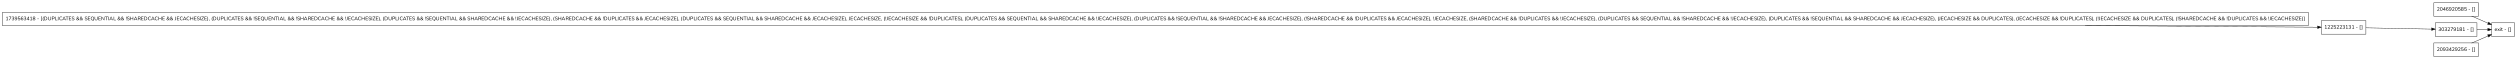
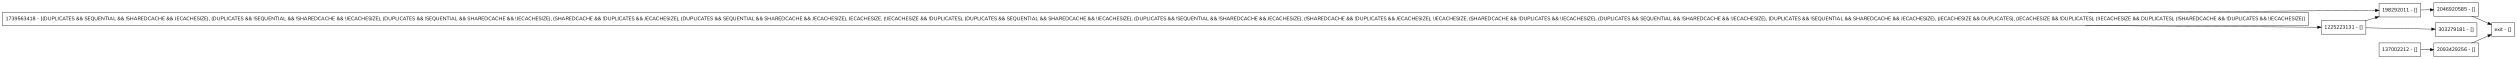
node "198292011 - []": added
edge "303279181 - []" -> "exit - []": removed
node "137002212 - []": added
